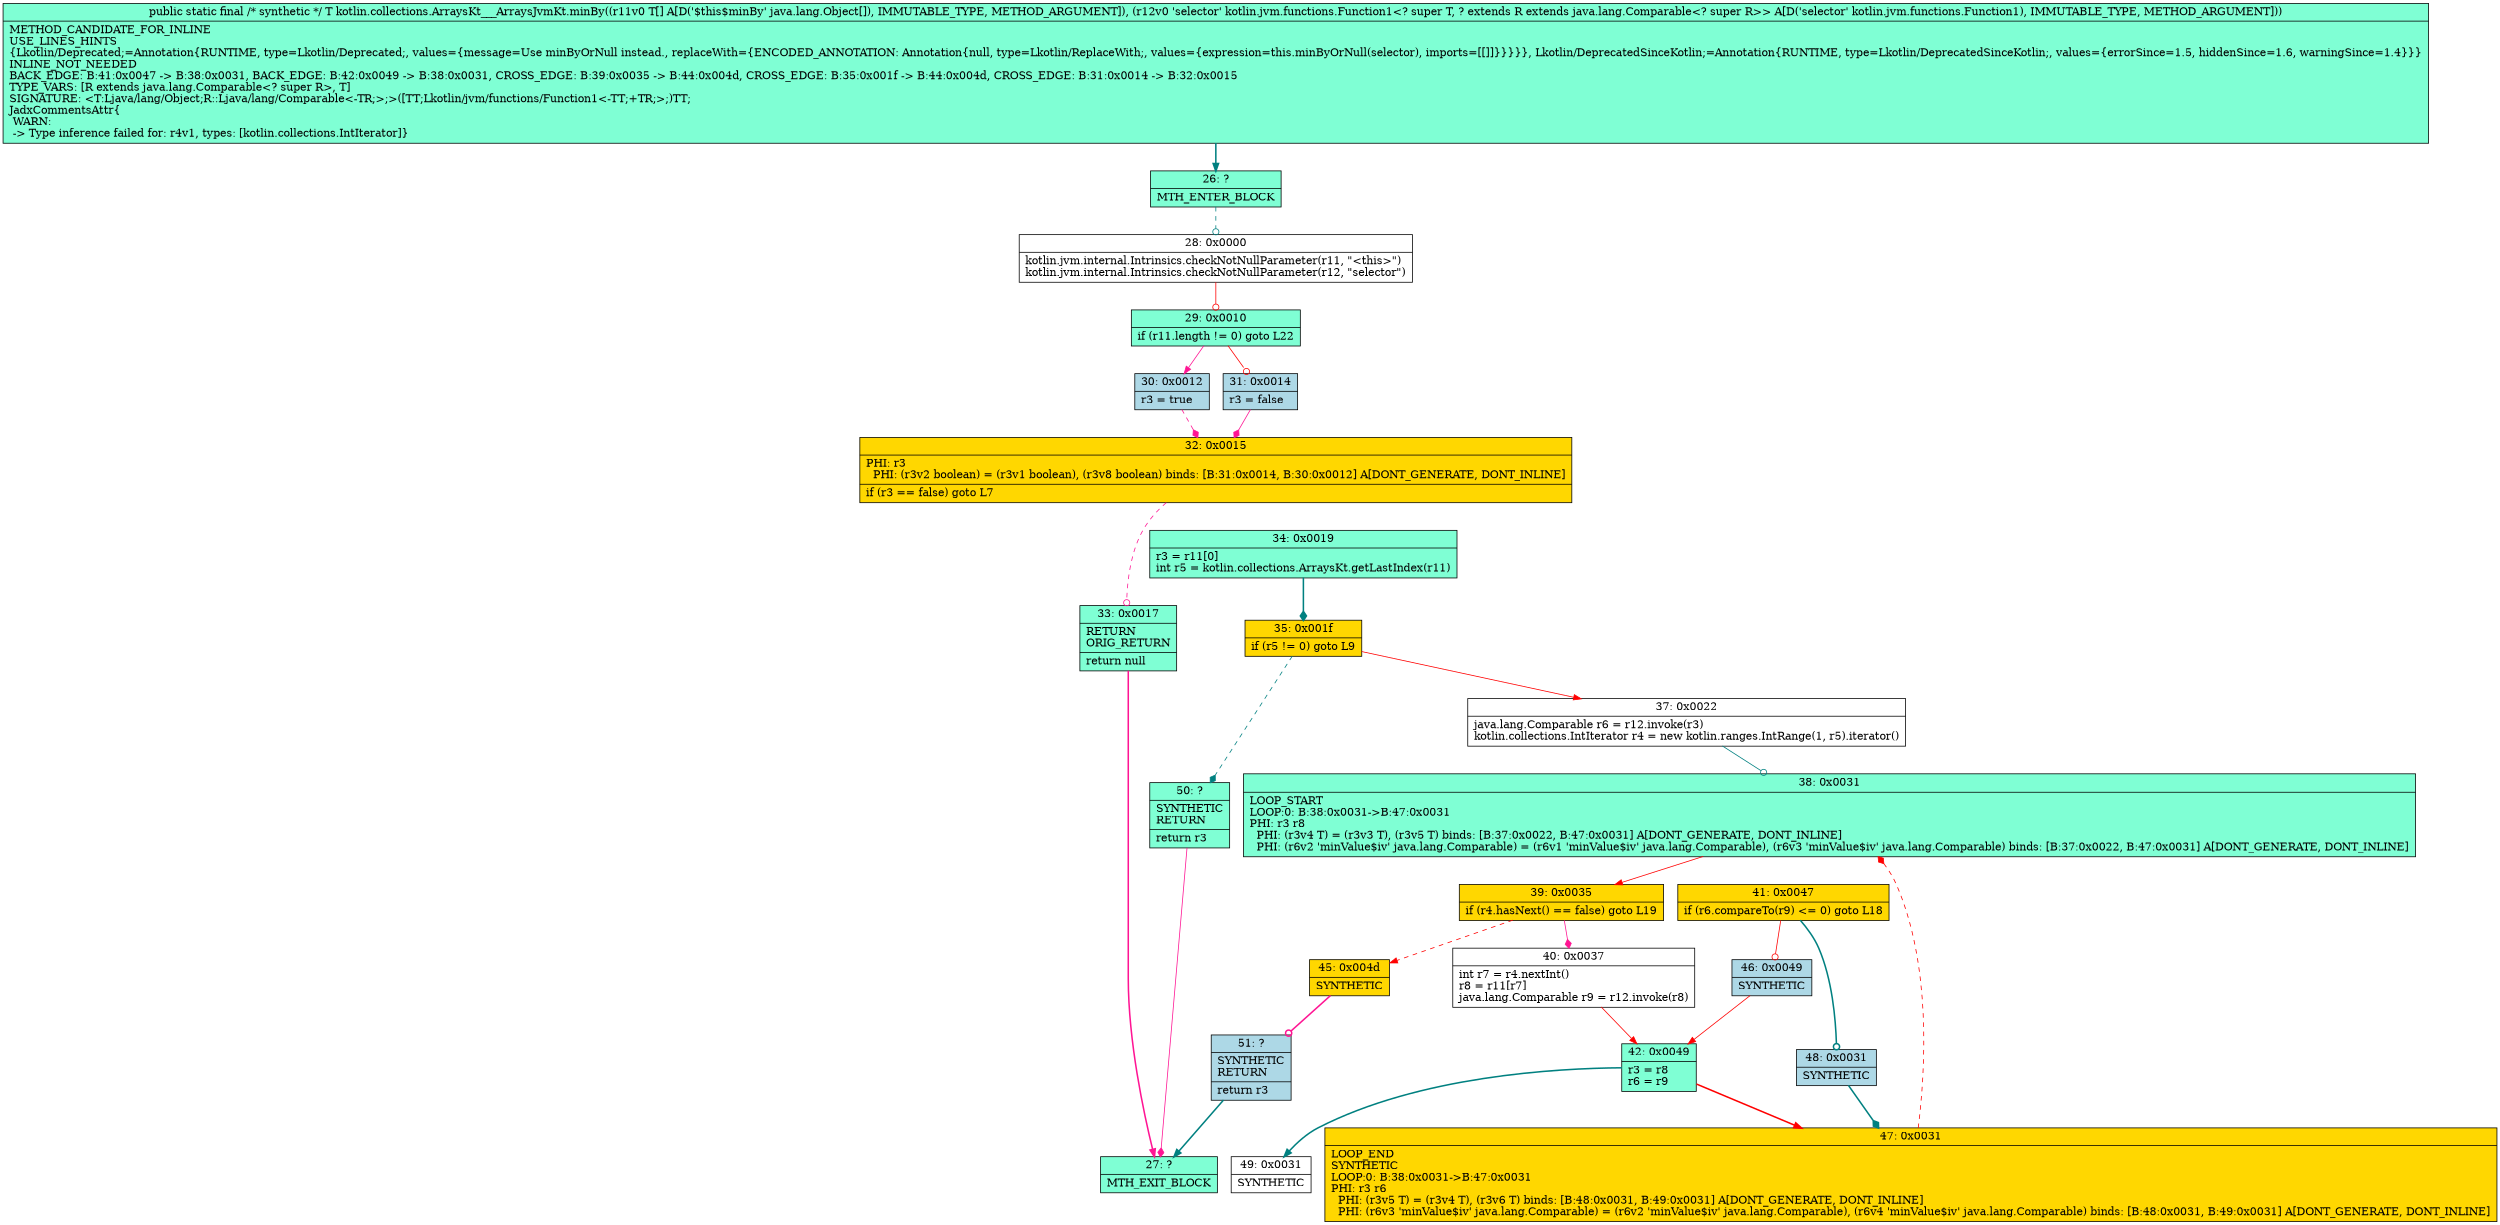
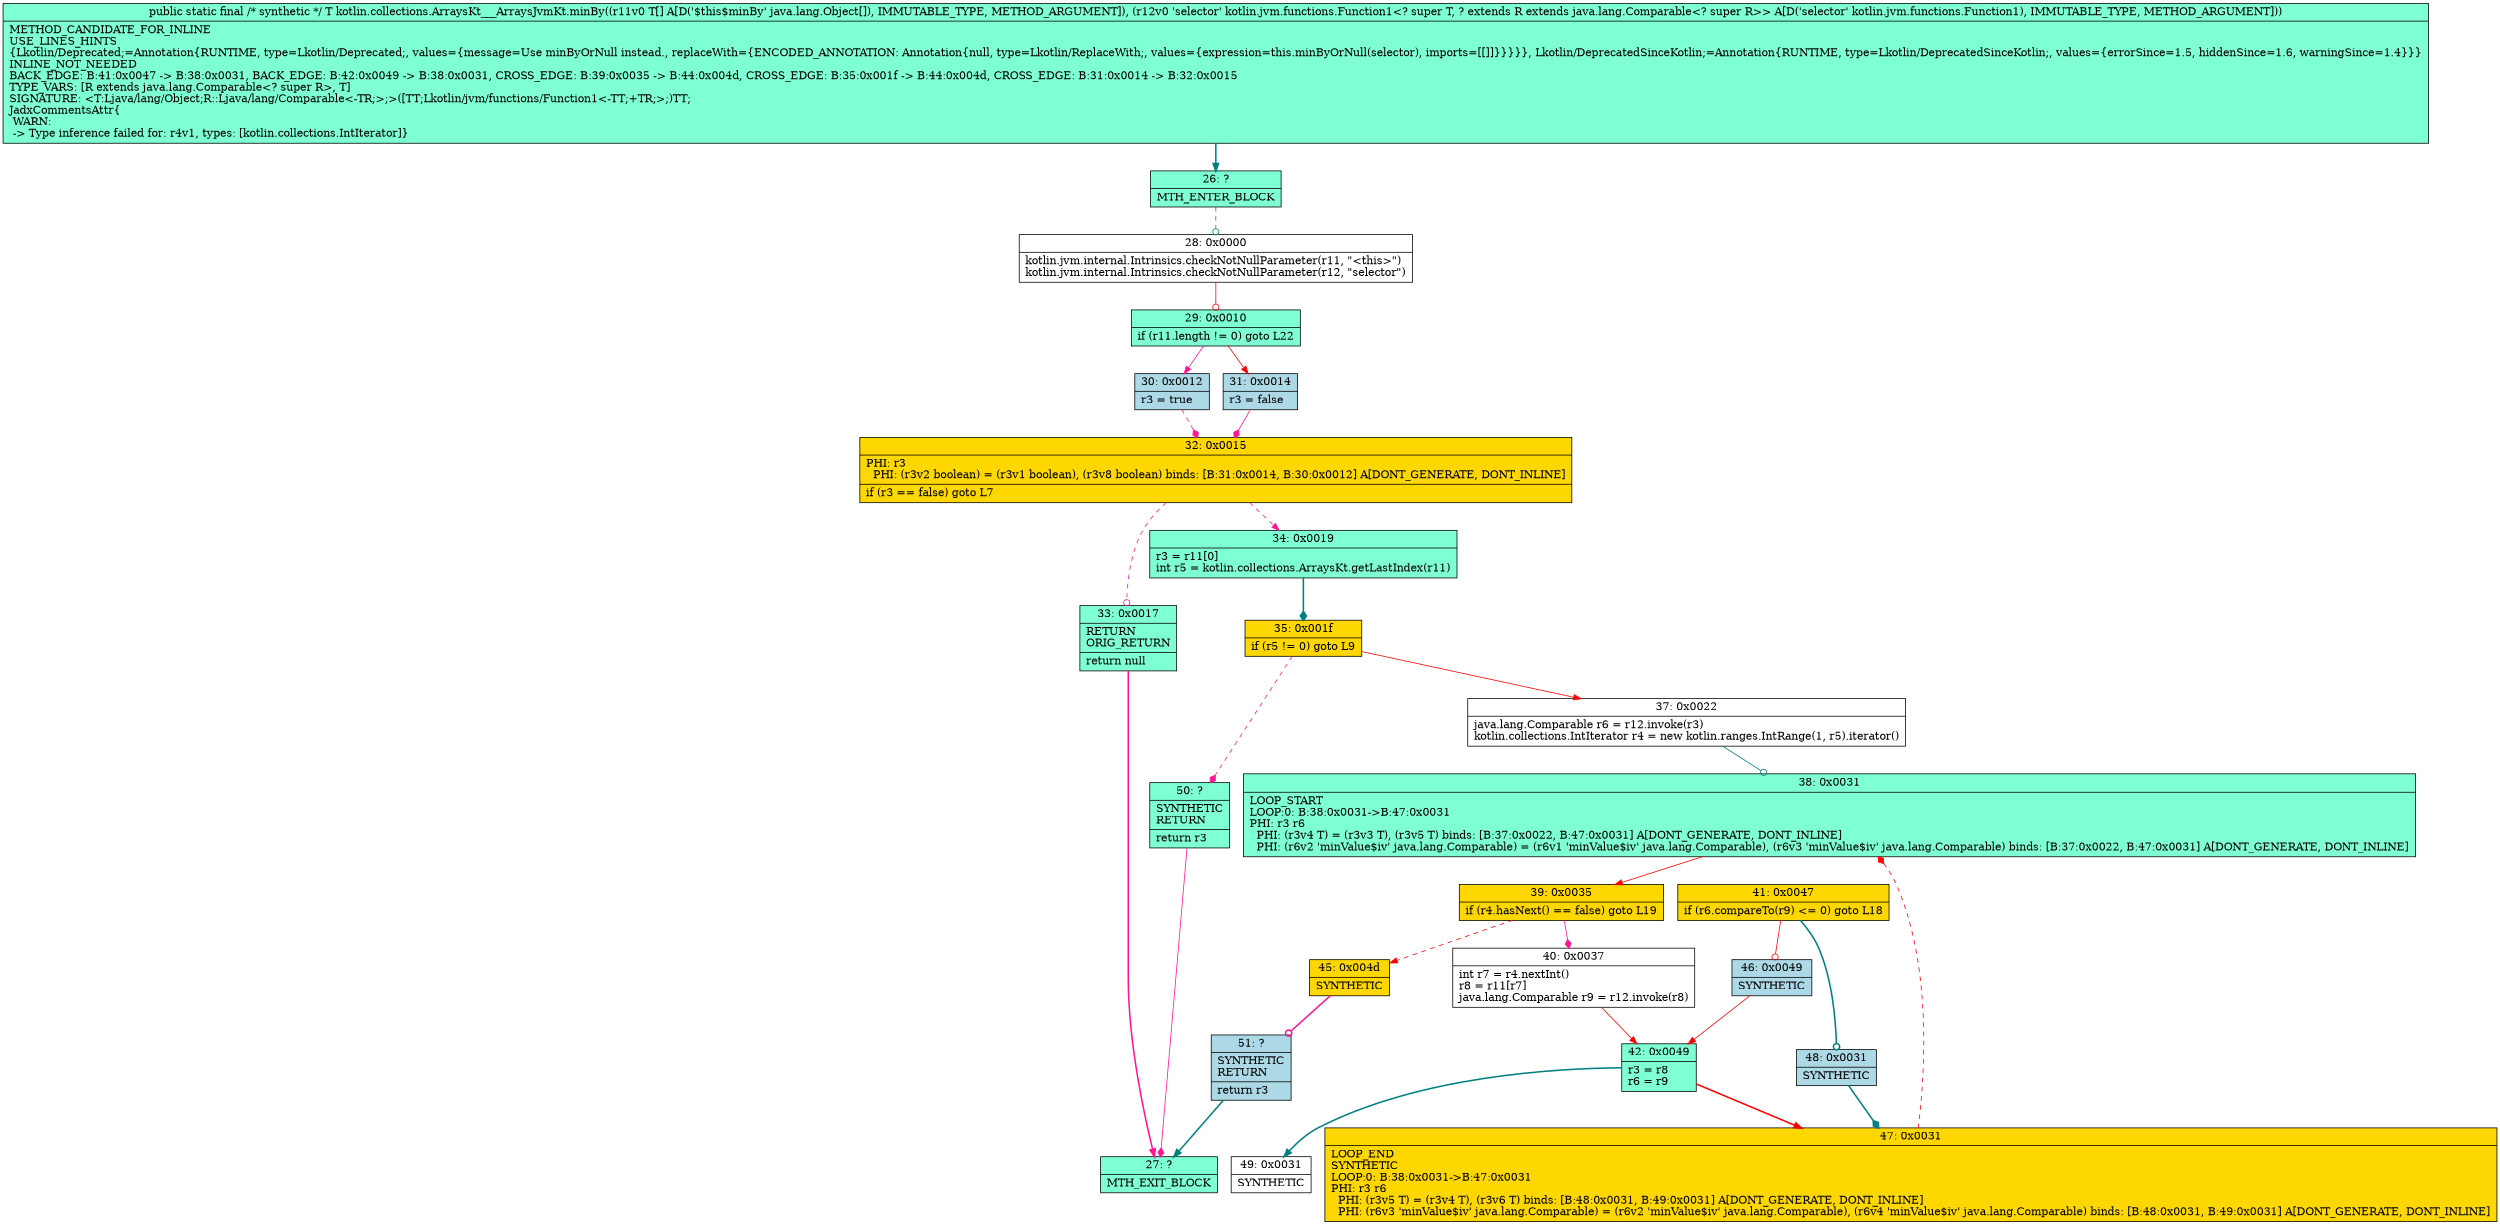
edge "29: 0x0010" -> "31: 0x0014": arrowhead odot -> normal
edge "32: 0x0015" -> "34: 0x0019": added
edge "35: 0x001f" -> "50: ?": color teal -> deeppink
node "38: 0x0031": text "PHI: r3 r8" -> "PHI: r3 r6"
